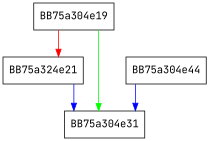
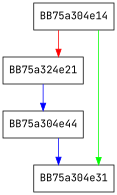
node "BB75a304e19": label "BB75a304e19" -> "BB75a304e14"
edge "BB75a324e21" -> "BB75a304e31": now "BB75a324e21" -> "BB75a304e44"
